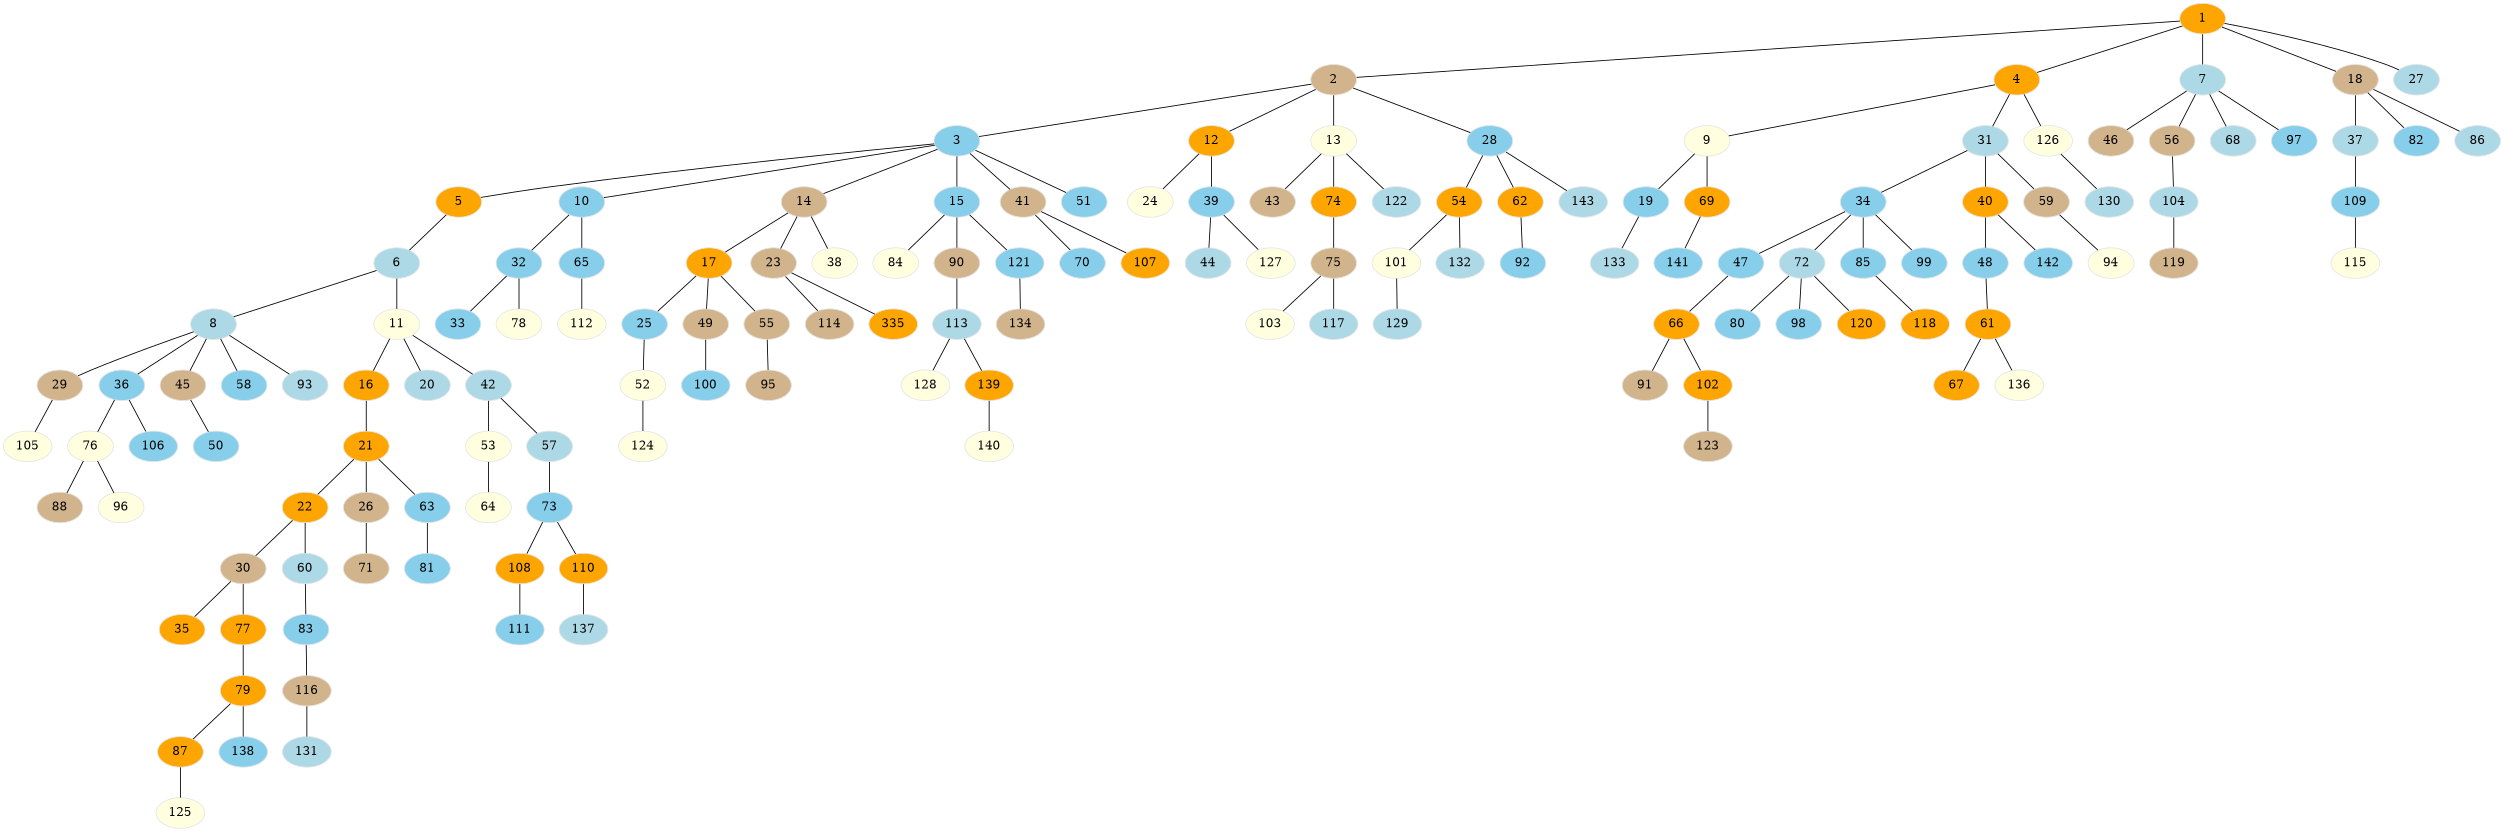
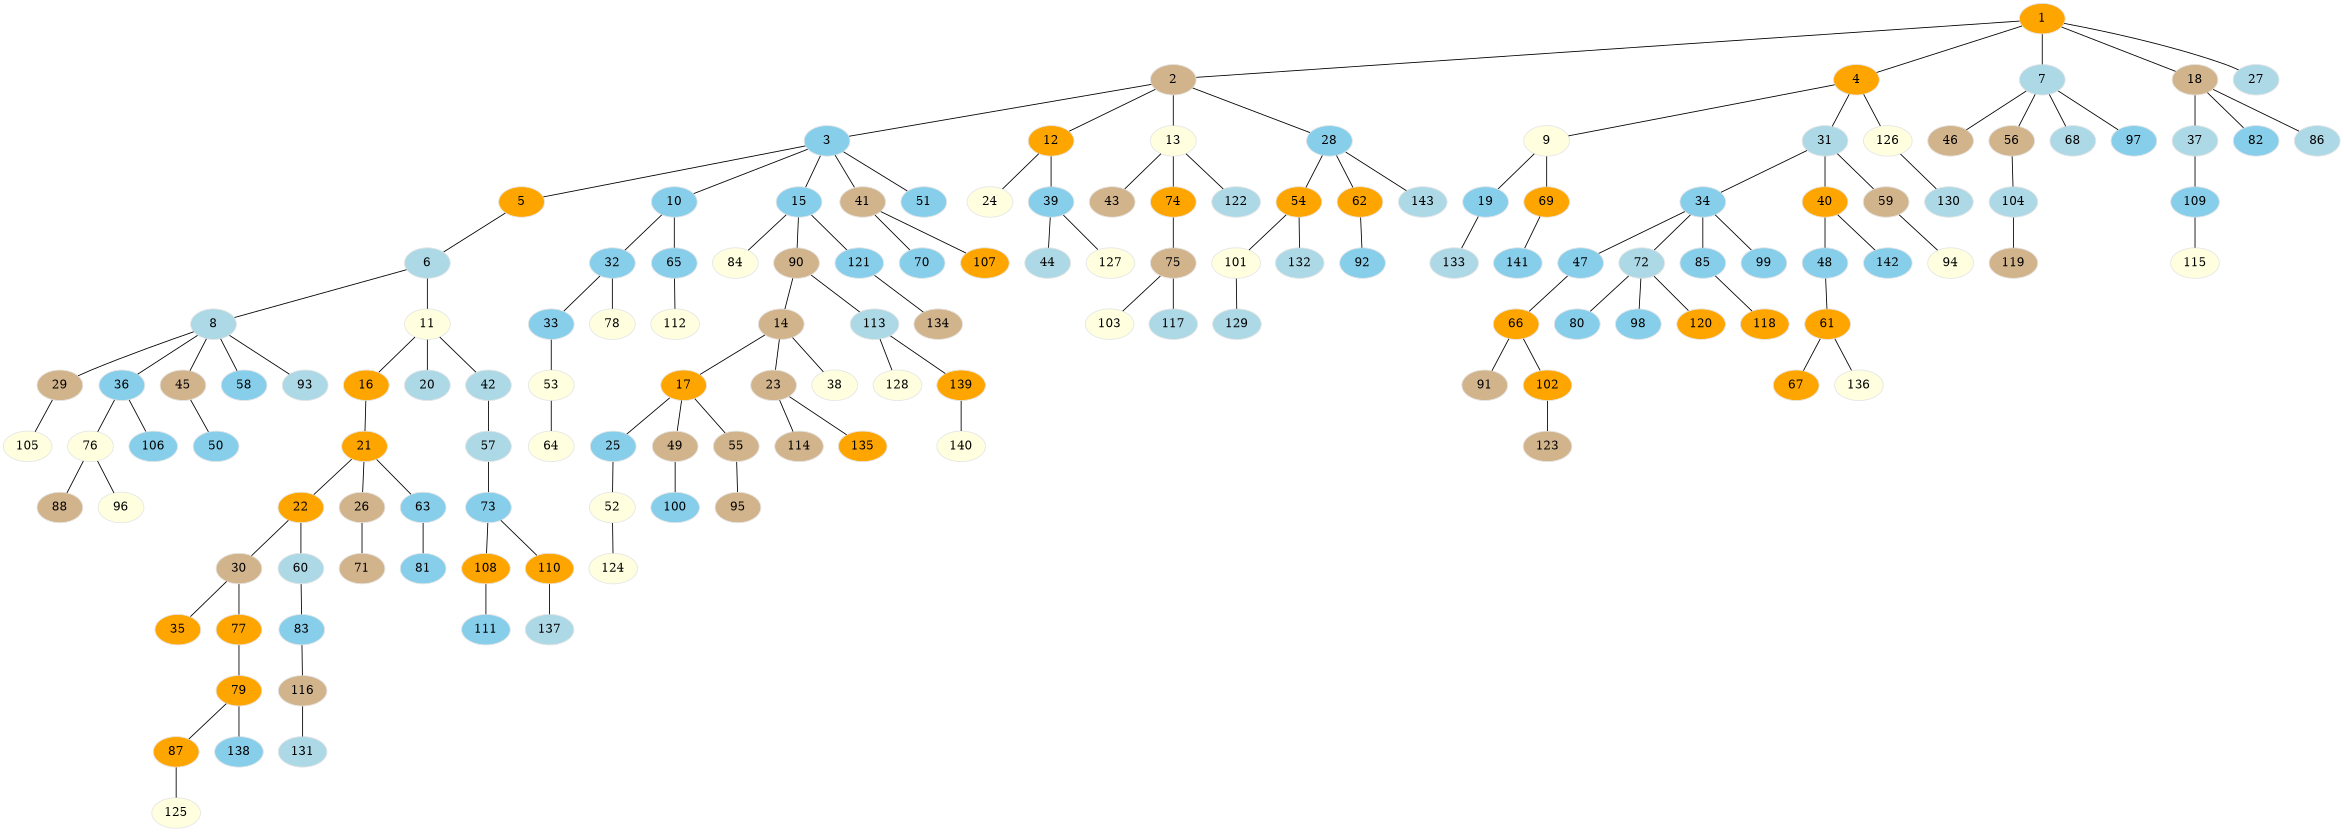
edge "3" -- "14": now "90" -- "14"
node "335": label "335" -> "135"
edge "42" -- "53": now "33" -- "53"
